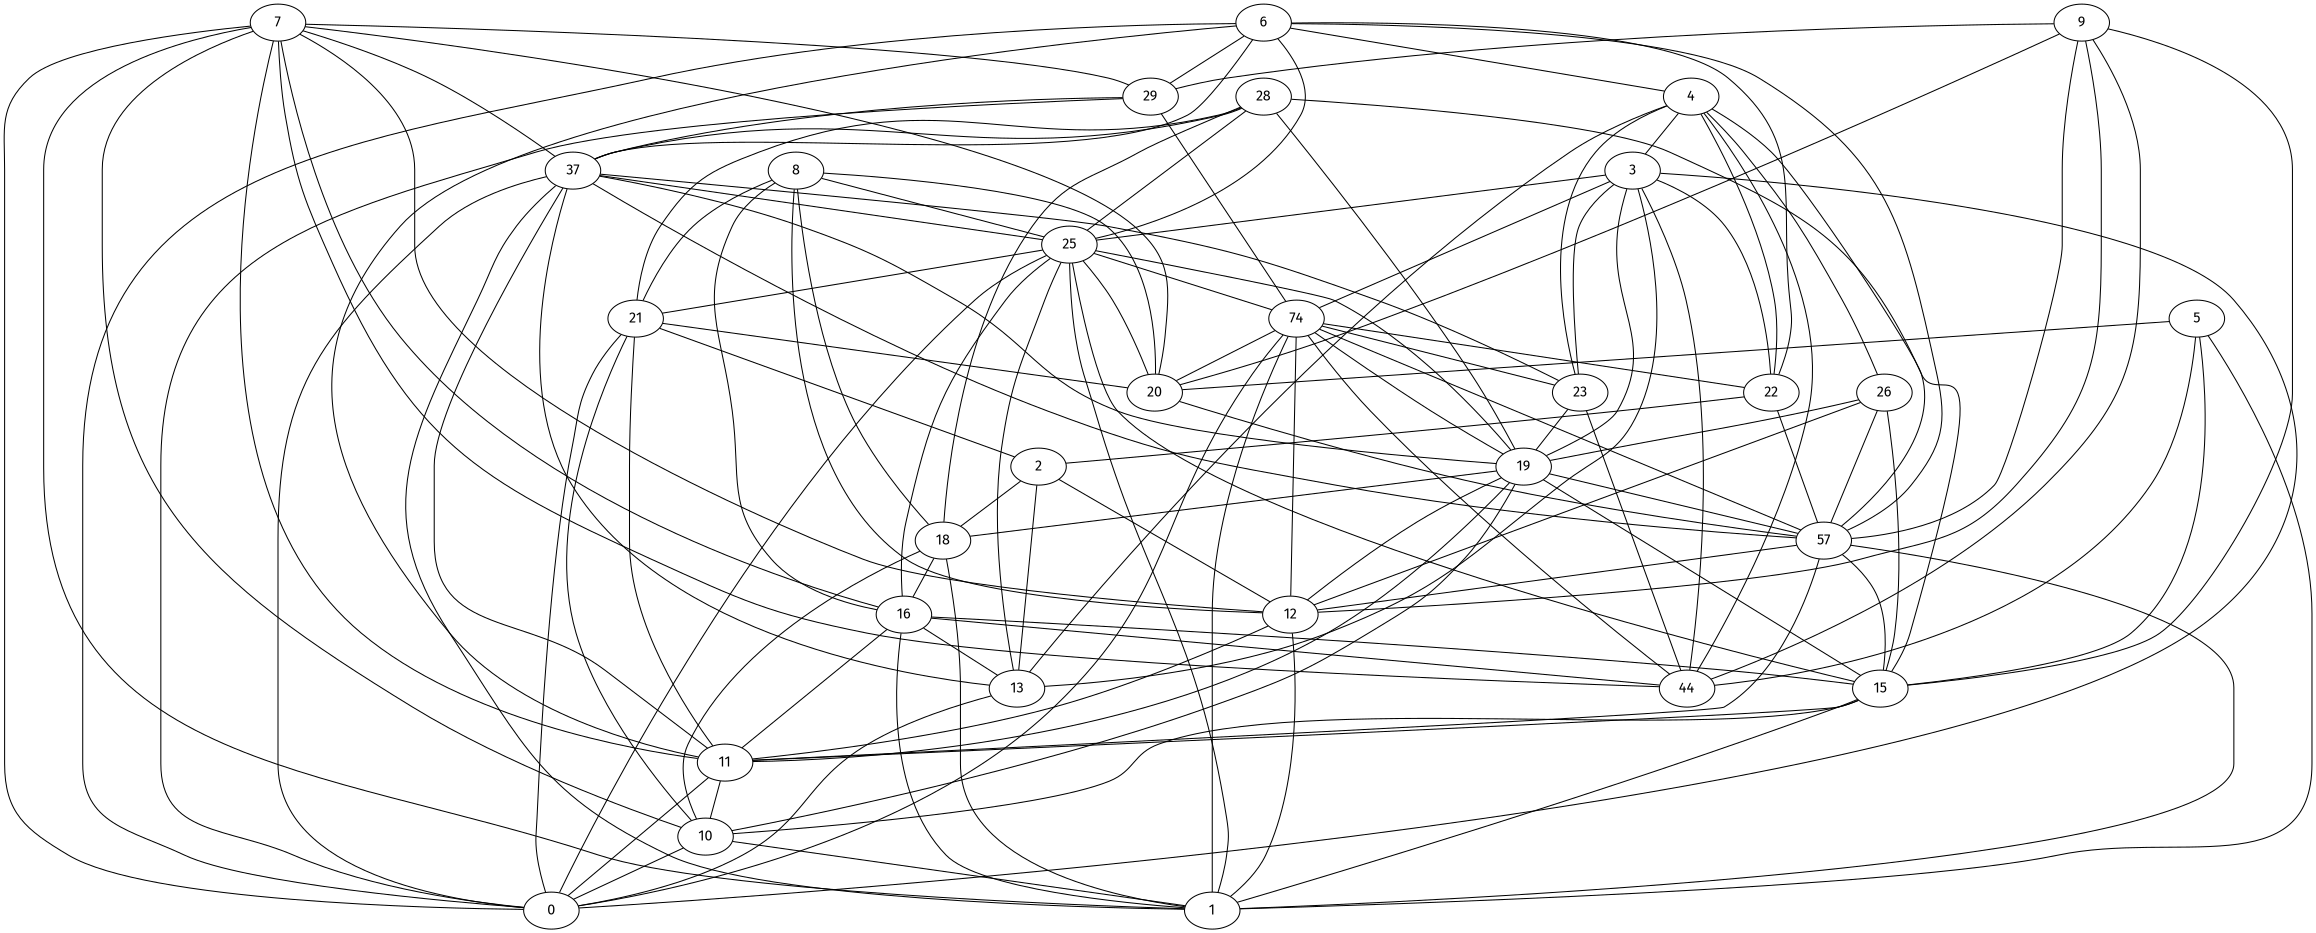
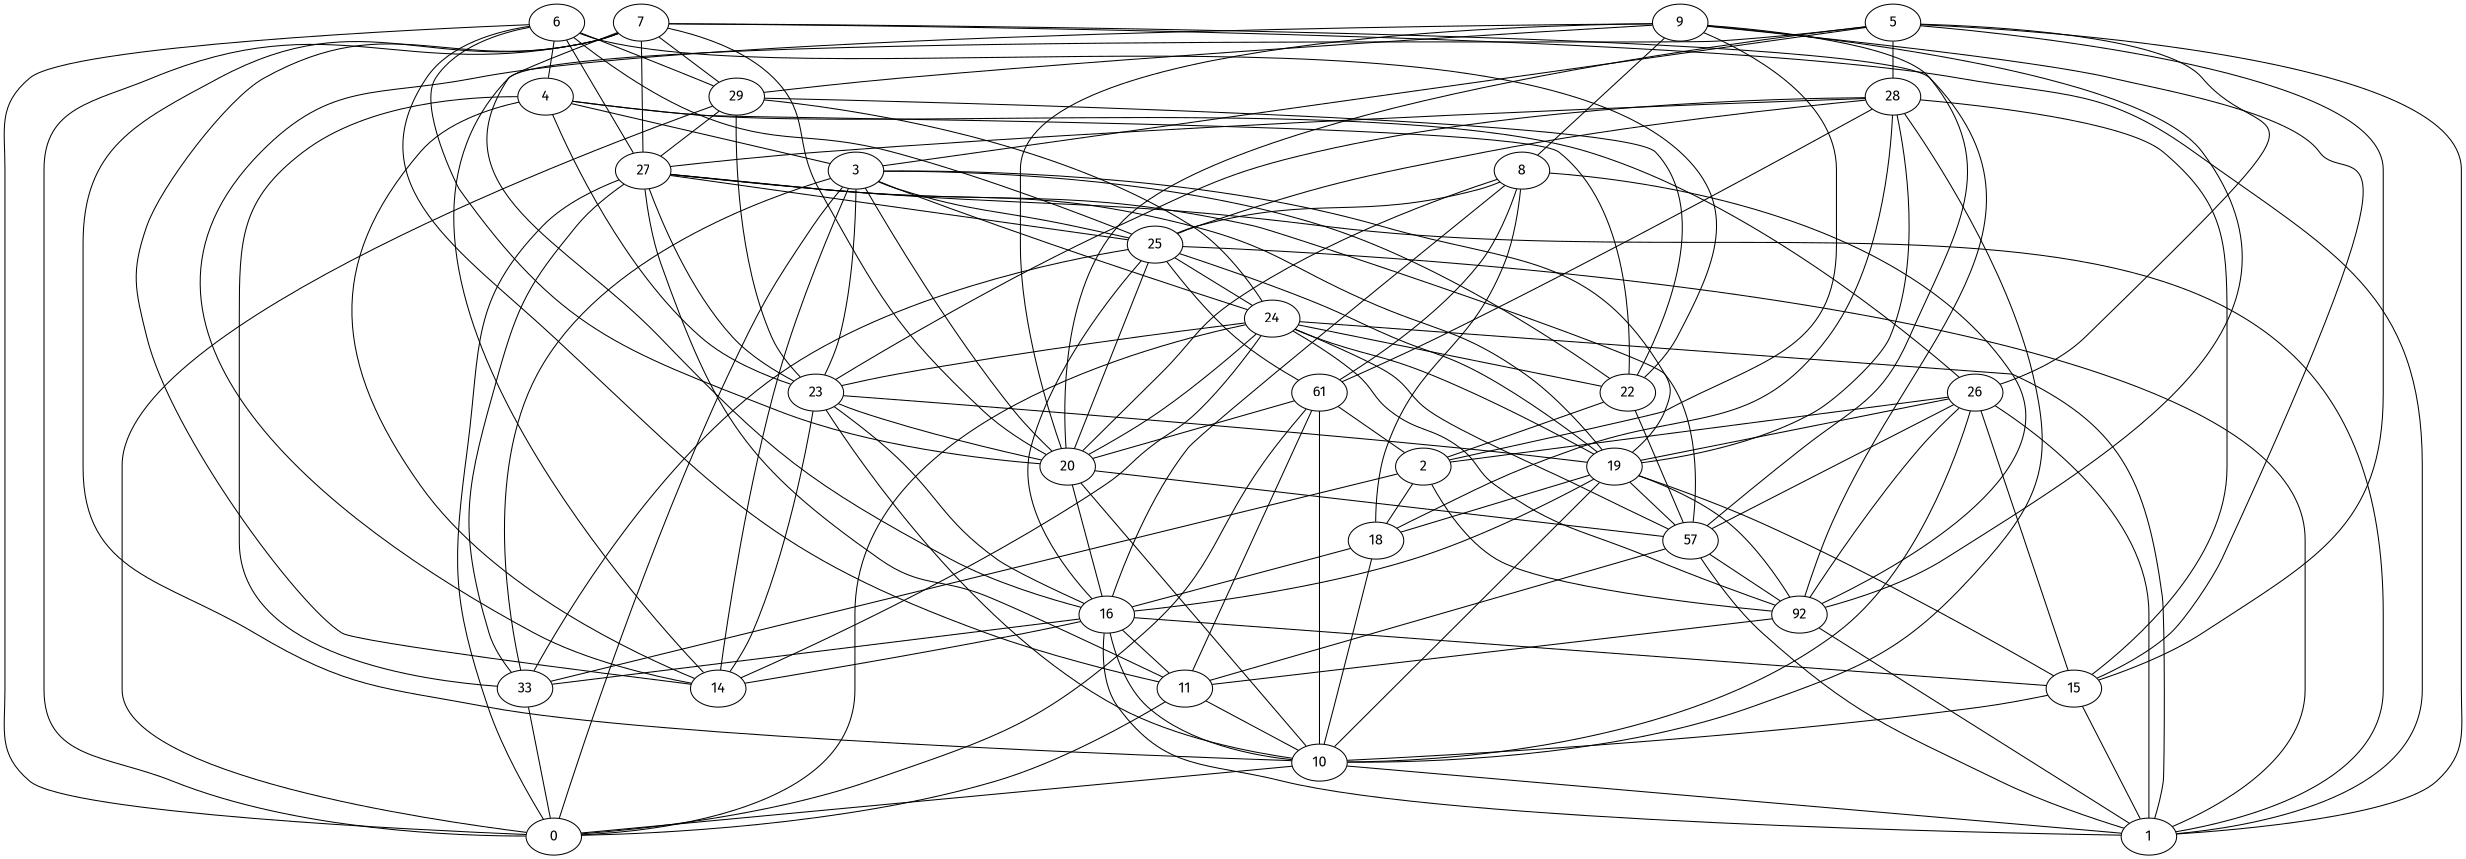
edge "5" -- "28": added
edge "5" -- "3": added
edge "9" -- "8": added
edge "6" -- "57": now "6" -- "20"
edge "29" -- "22": added
edge "5" -- "26": added
edge "28" -- "23": added
node "37": label "37" -> "27"
edge "4" -- "57": removed
edge "29" -- "23": added
node "21": label "21" -> "61"
node "74": label "74" -> "24"
edge "3" -- "20": added
edge "9" -- "2": added
edge "26" -- "2": added
edge "23" -- "20": added
edge "25" -- "0": removed
edge "23" -- "16": added
edge "7" -- "11": removed
edge "20" -- "16": added
edge "25" -- "15": removed
edge "57" -- "15": removed
edge "20" -- "10": added
node "12": label "12" -> "92"
edge "23" -- "10": added
edge "28" -- "10": added
node "13": label "13" -> "33"
node "44": label "44" -> "14"
edge "26" -- "10": added
edge "19" -- "11": now "19" -- "16"
edge "16" -- "10": added
edge "15" -- "11": removed
edge "18" -- "1": now "26" -- "1"
